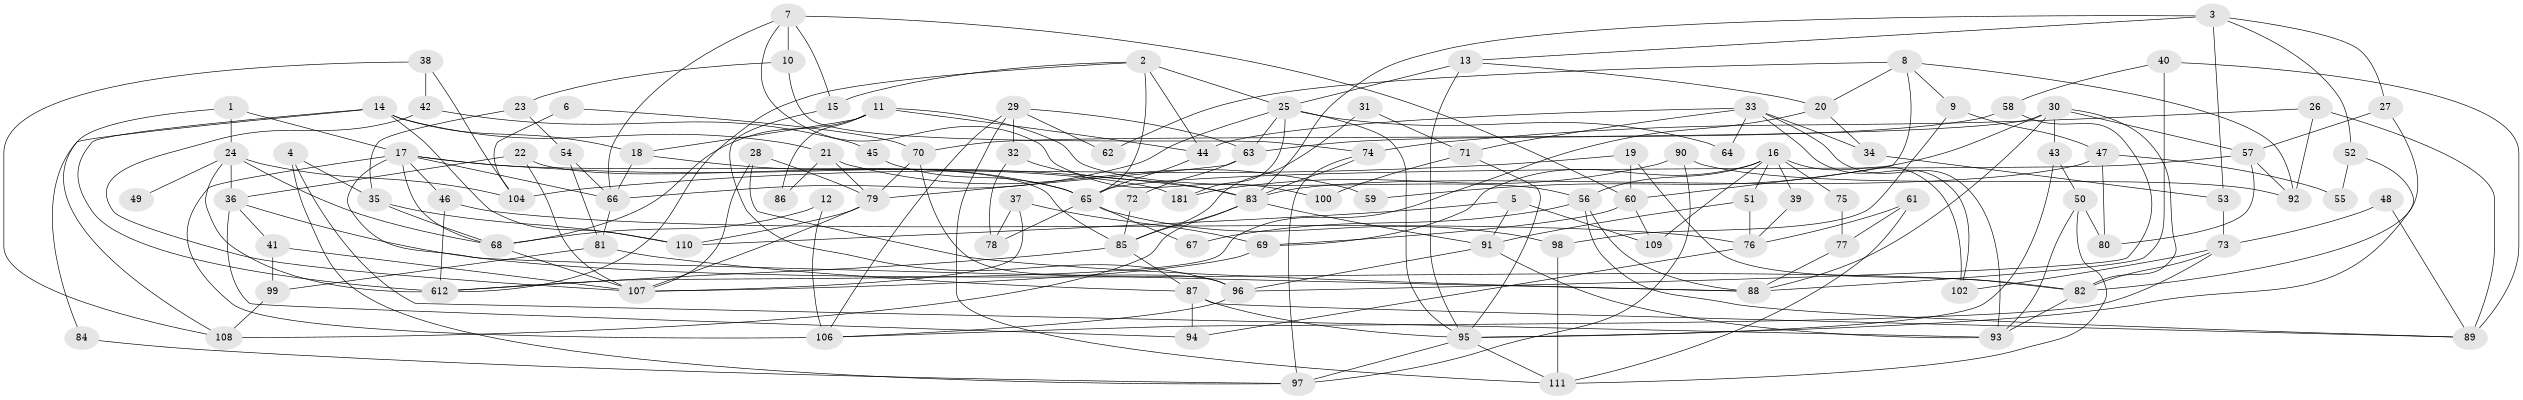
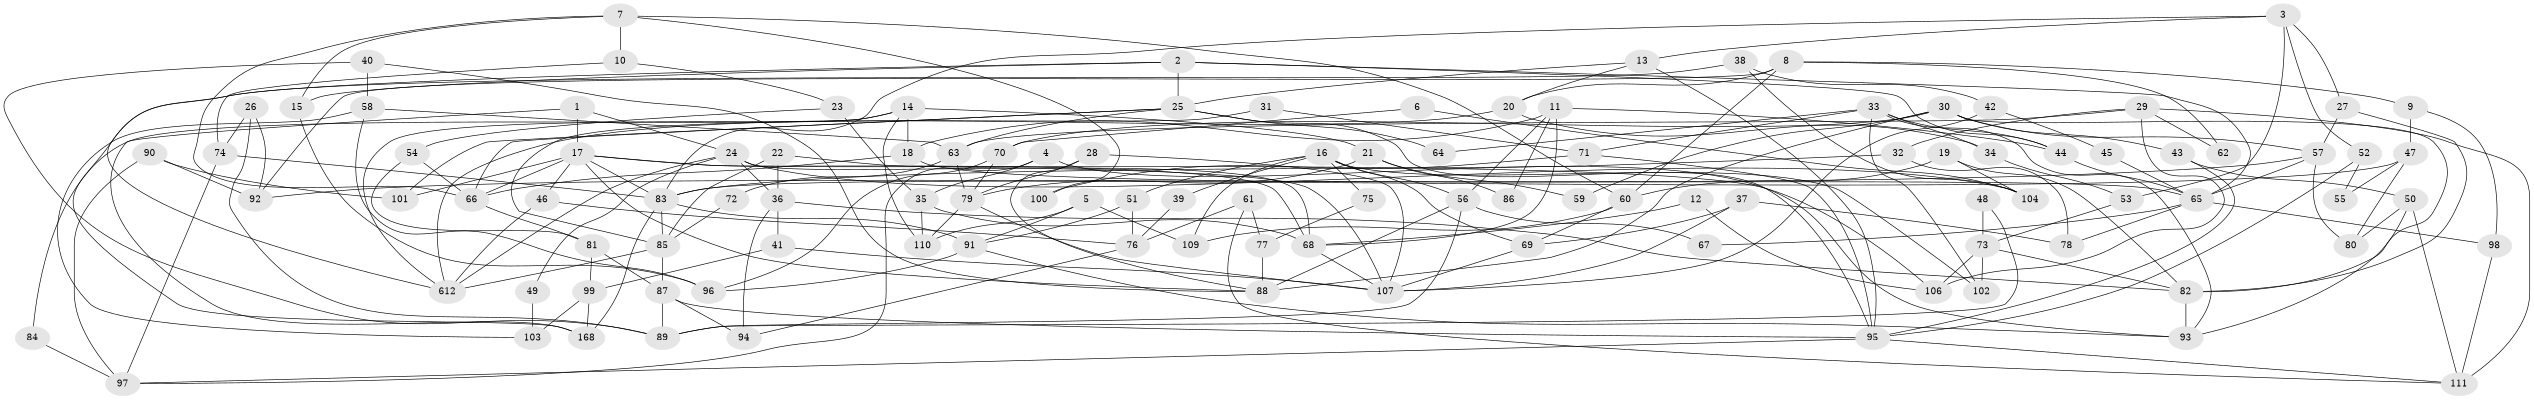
node "181": label "181" -> "101"
edge "96" -- "106": removed
node "108": label "108" -> "168"
node "103": added
